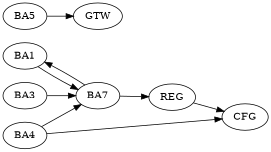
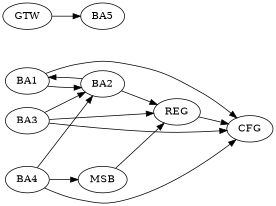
edge "BA5" -> "GTW": reversed
edge "BA1" -> "CFG": added
node "BA7": label "BA7" -> "BA2"
edge "BA3" -> "REG": added
edge "BA3" -> "CFG": added
node "MSB": added
